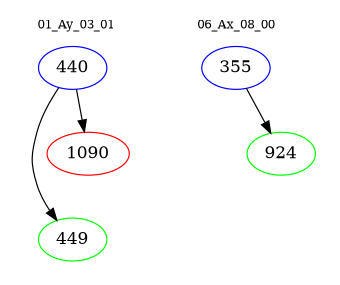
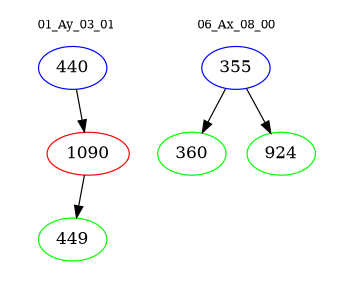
edge "440" -> "449": now "1090" -> "449"
node "360": added
